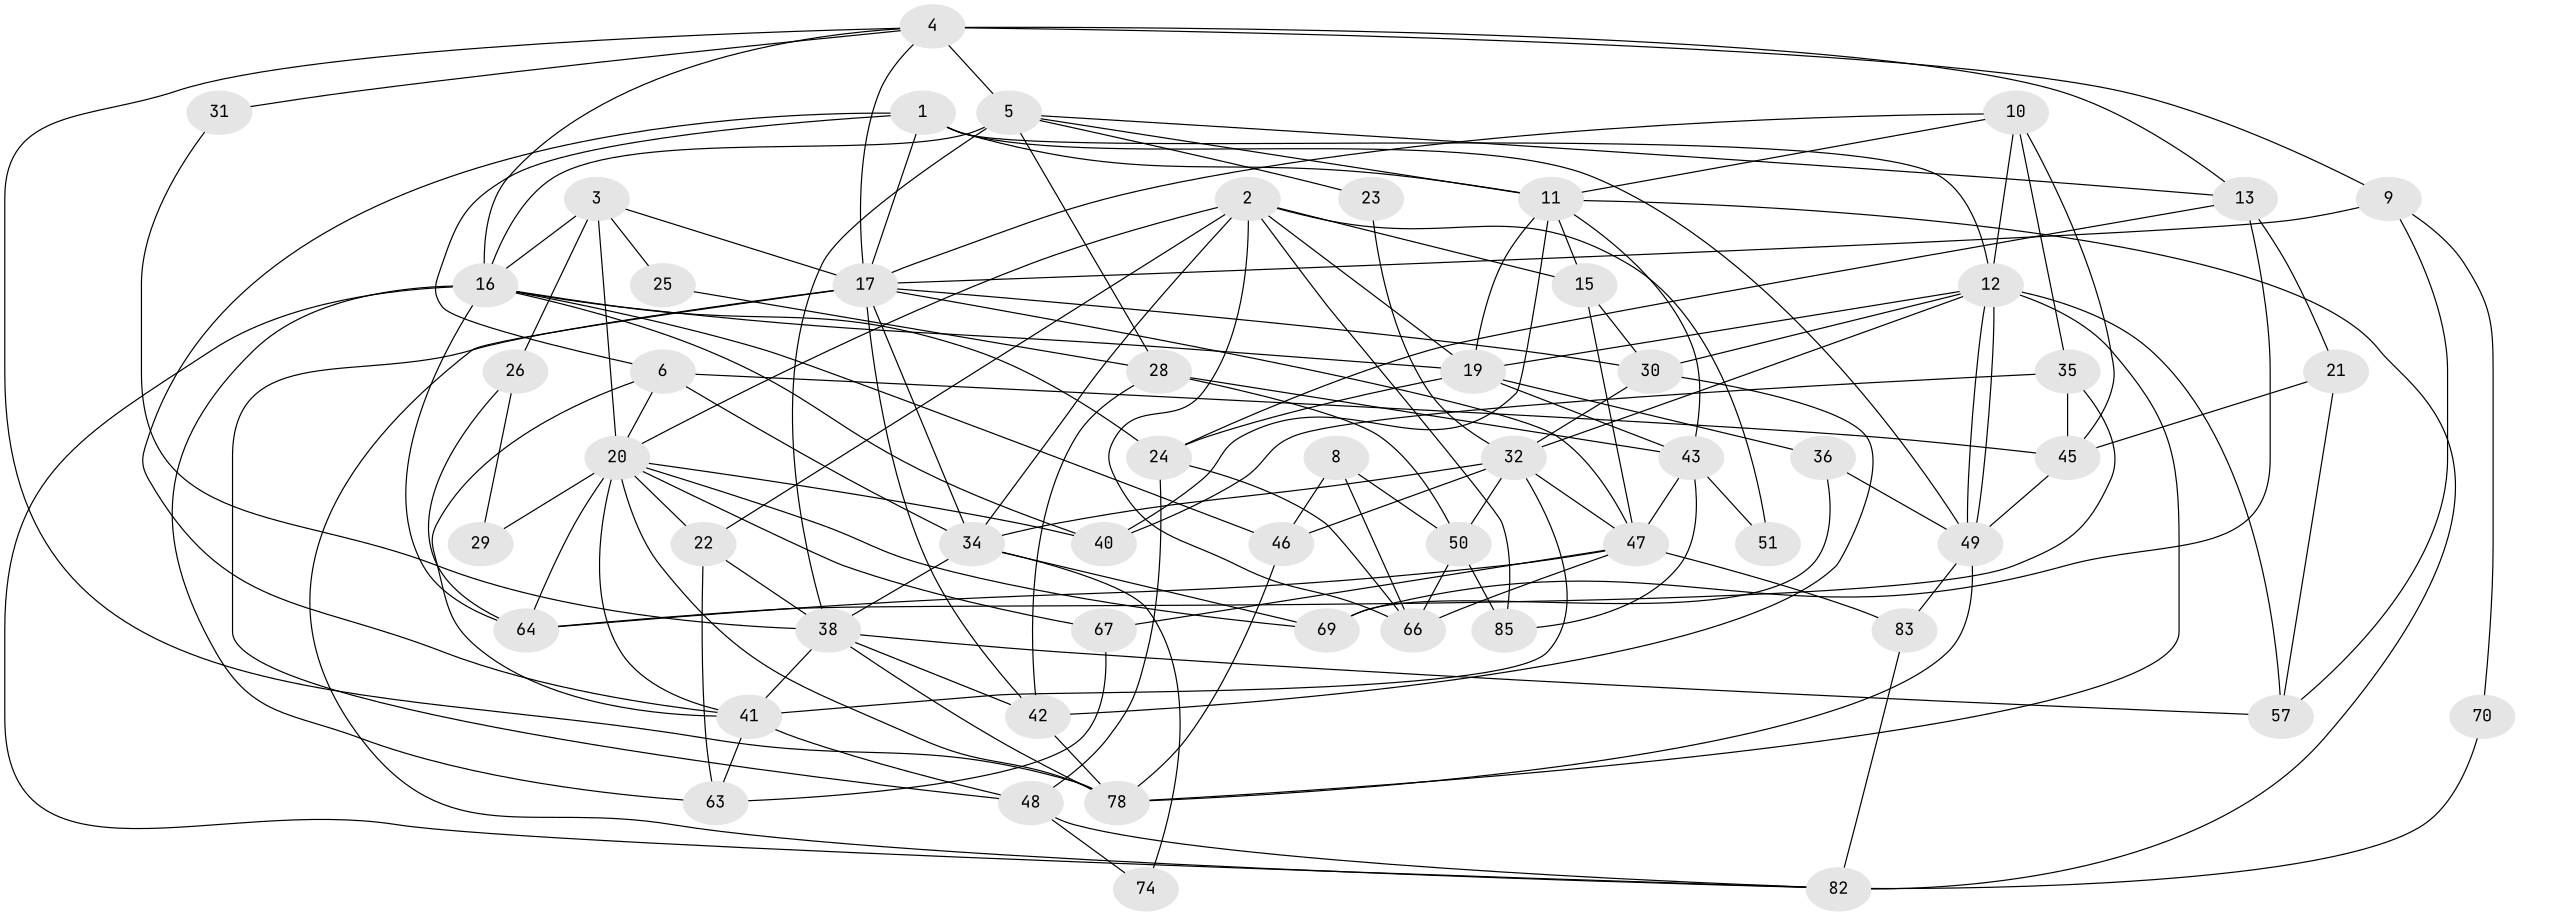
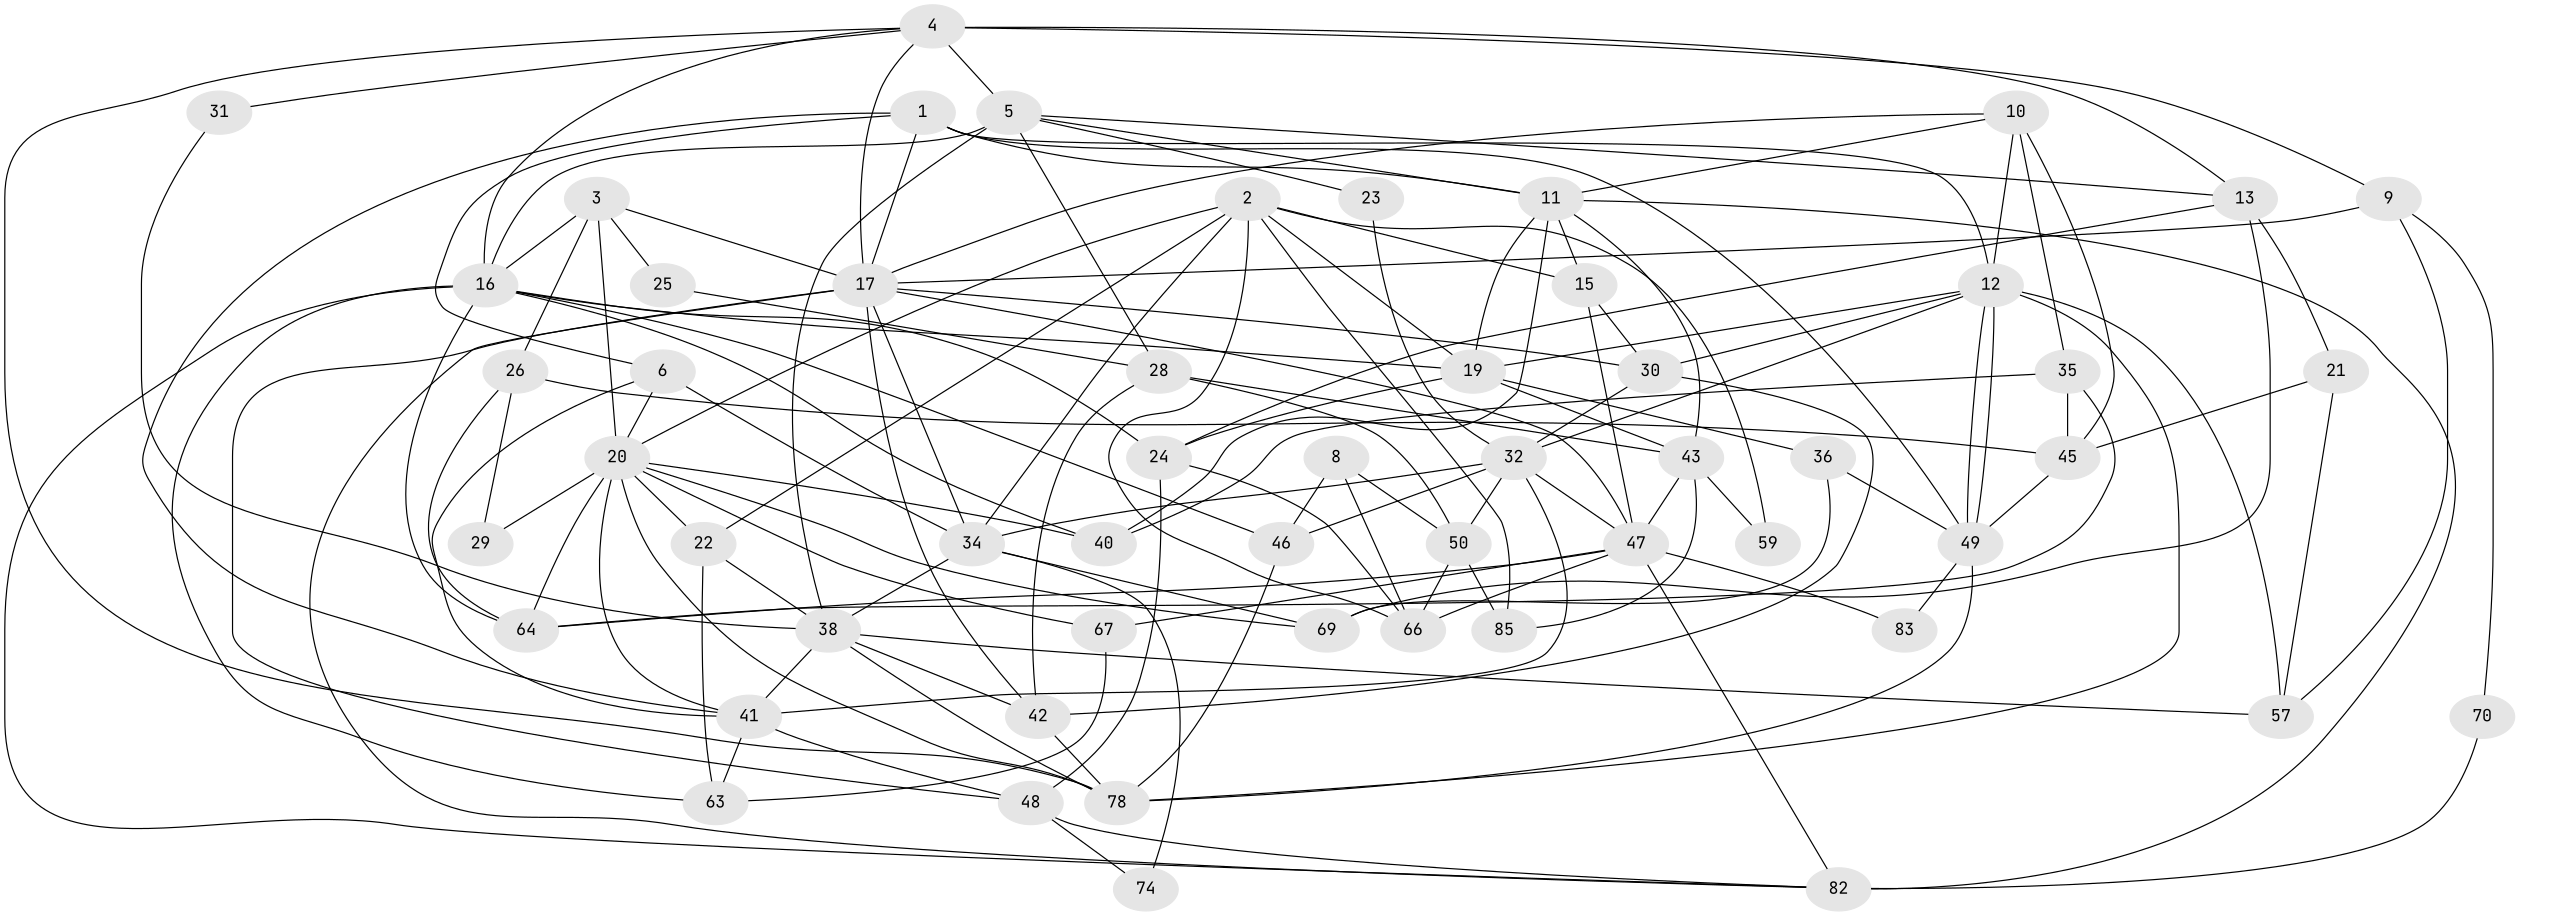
edge "6" -- "45": now "26" -- "45"
node "51": label "51" -> "59"
edge "83" -- "82": now "47" -- "82"
